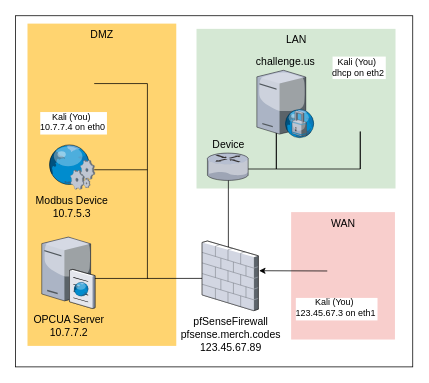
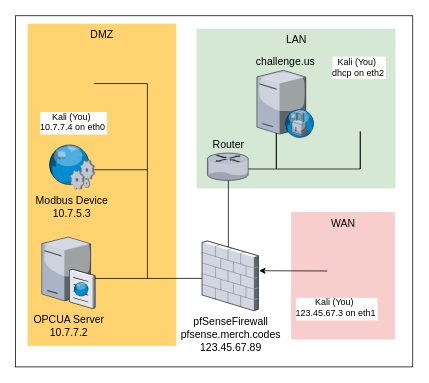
node "Device": label "Device" -> "Router"
